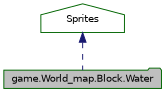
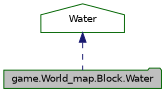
node "Sprites": label "Sprites" -> "Water"
